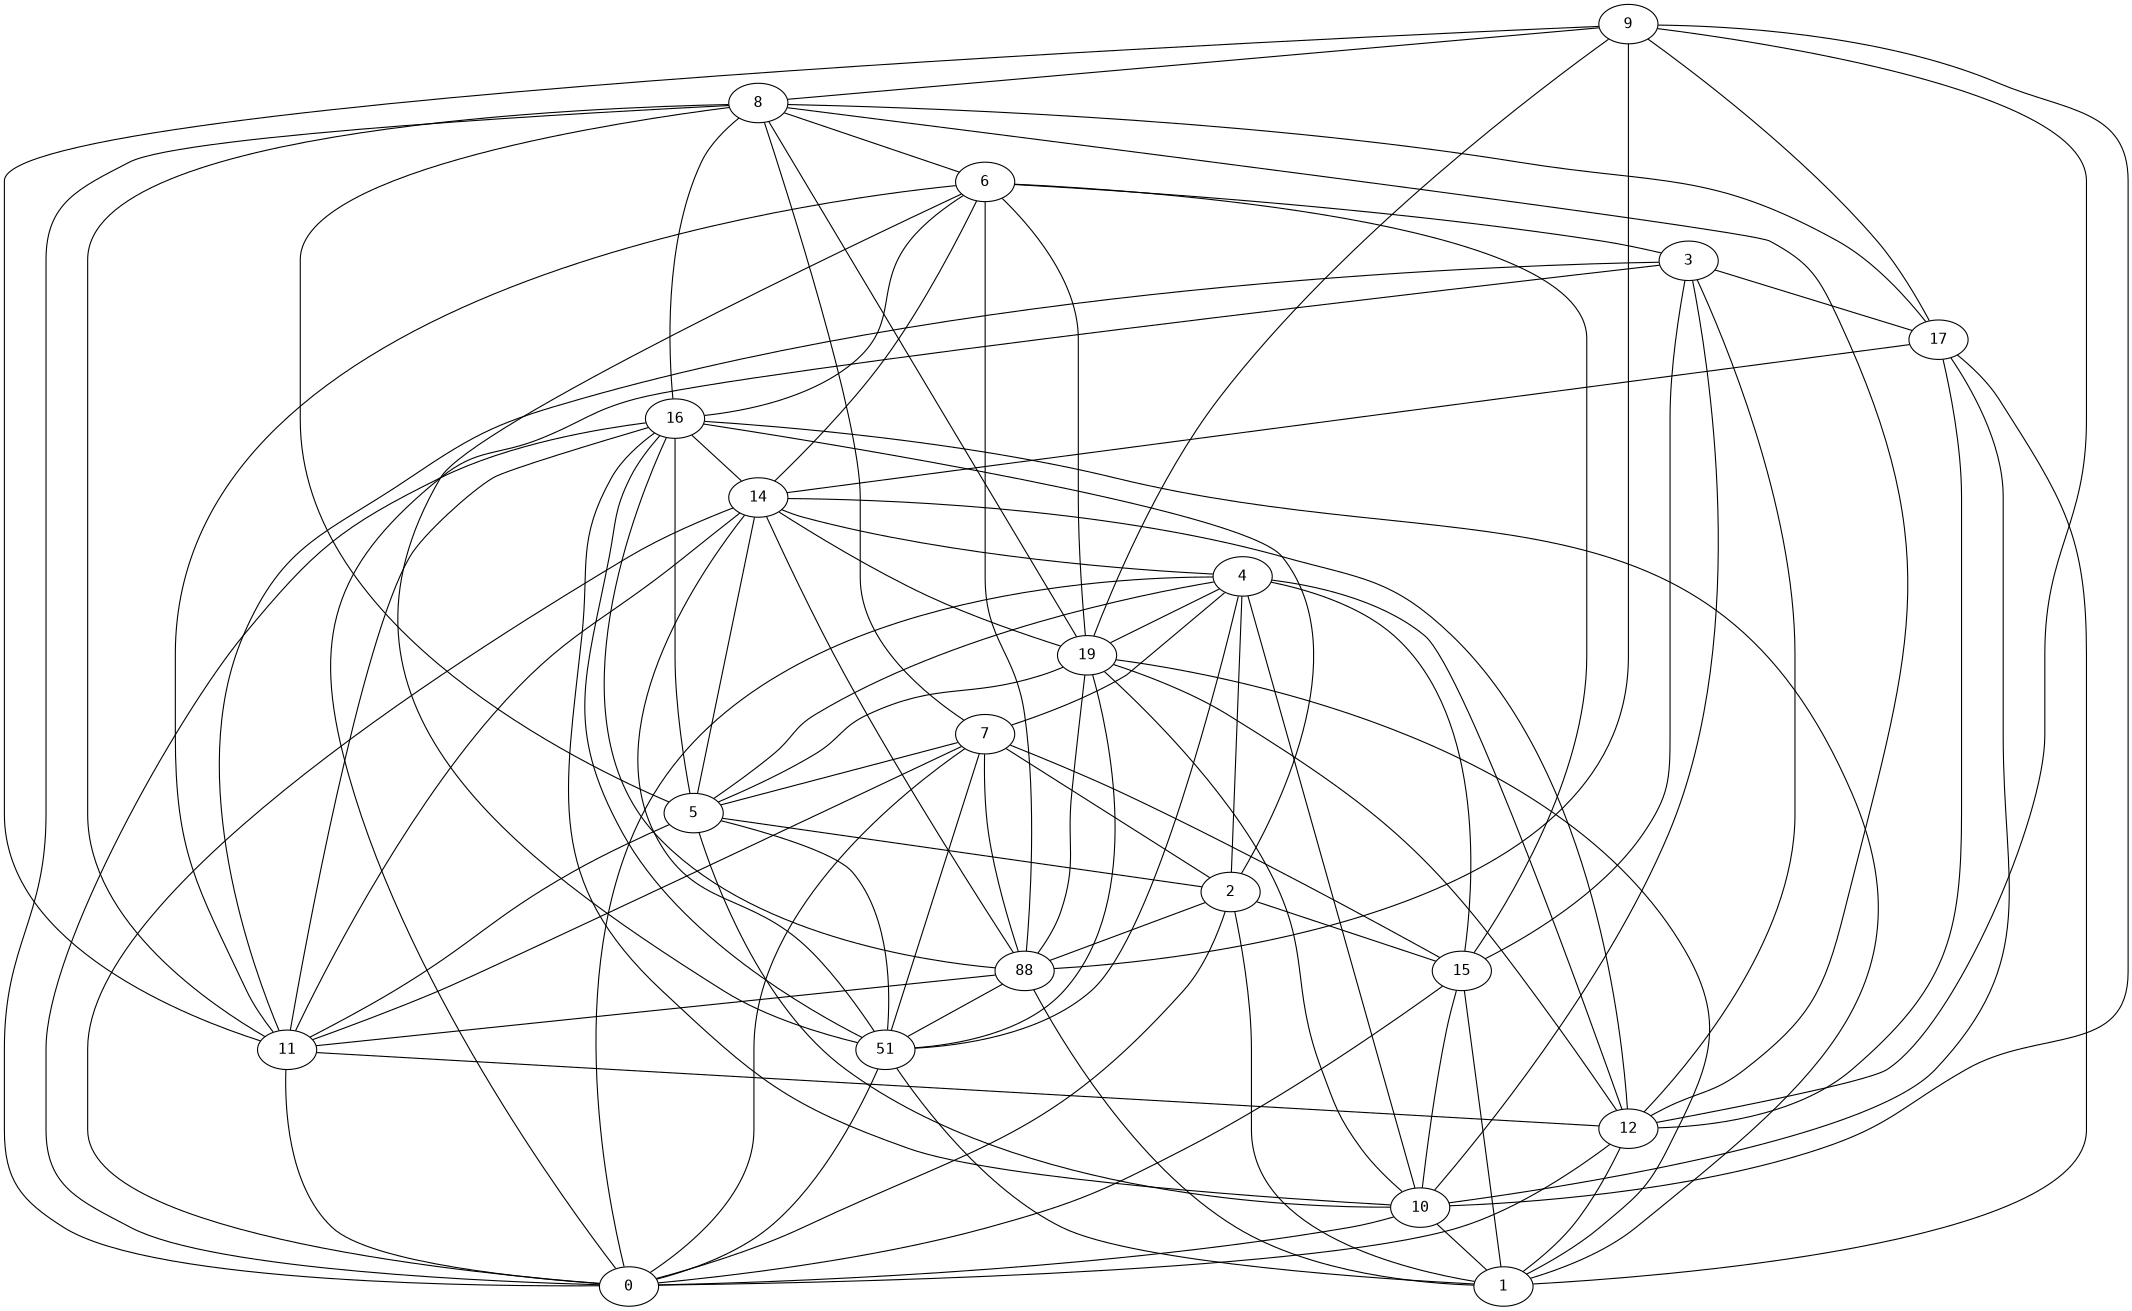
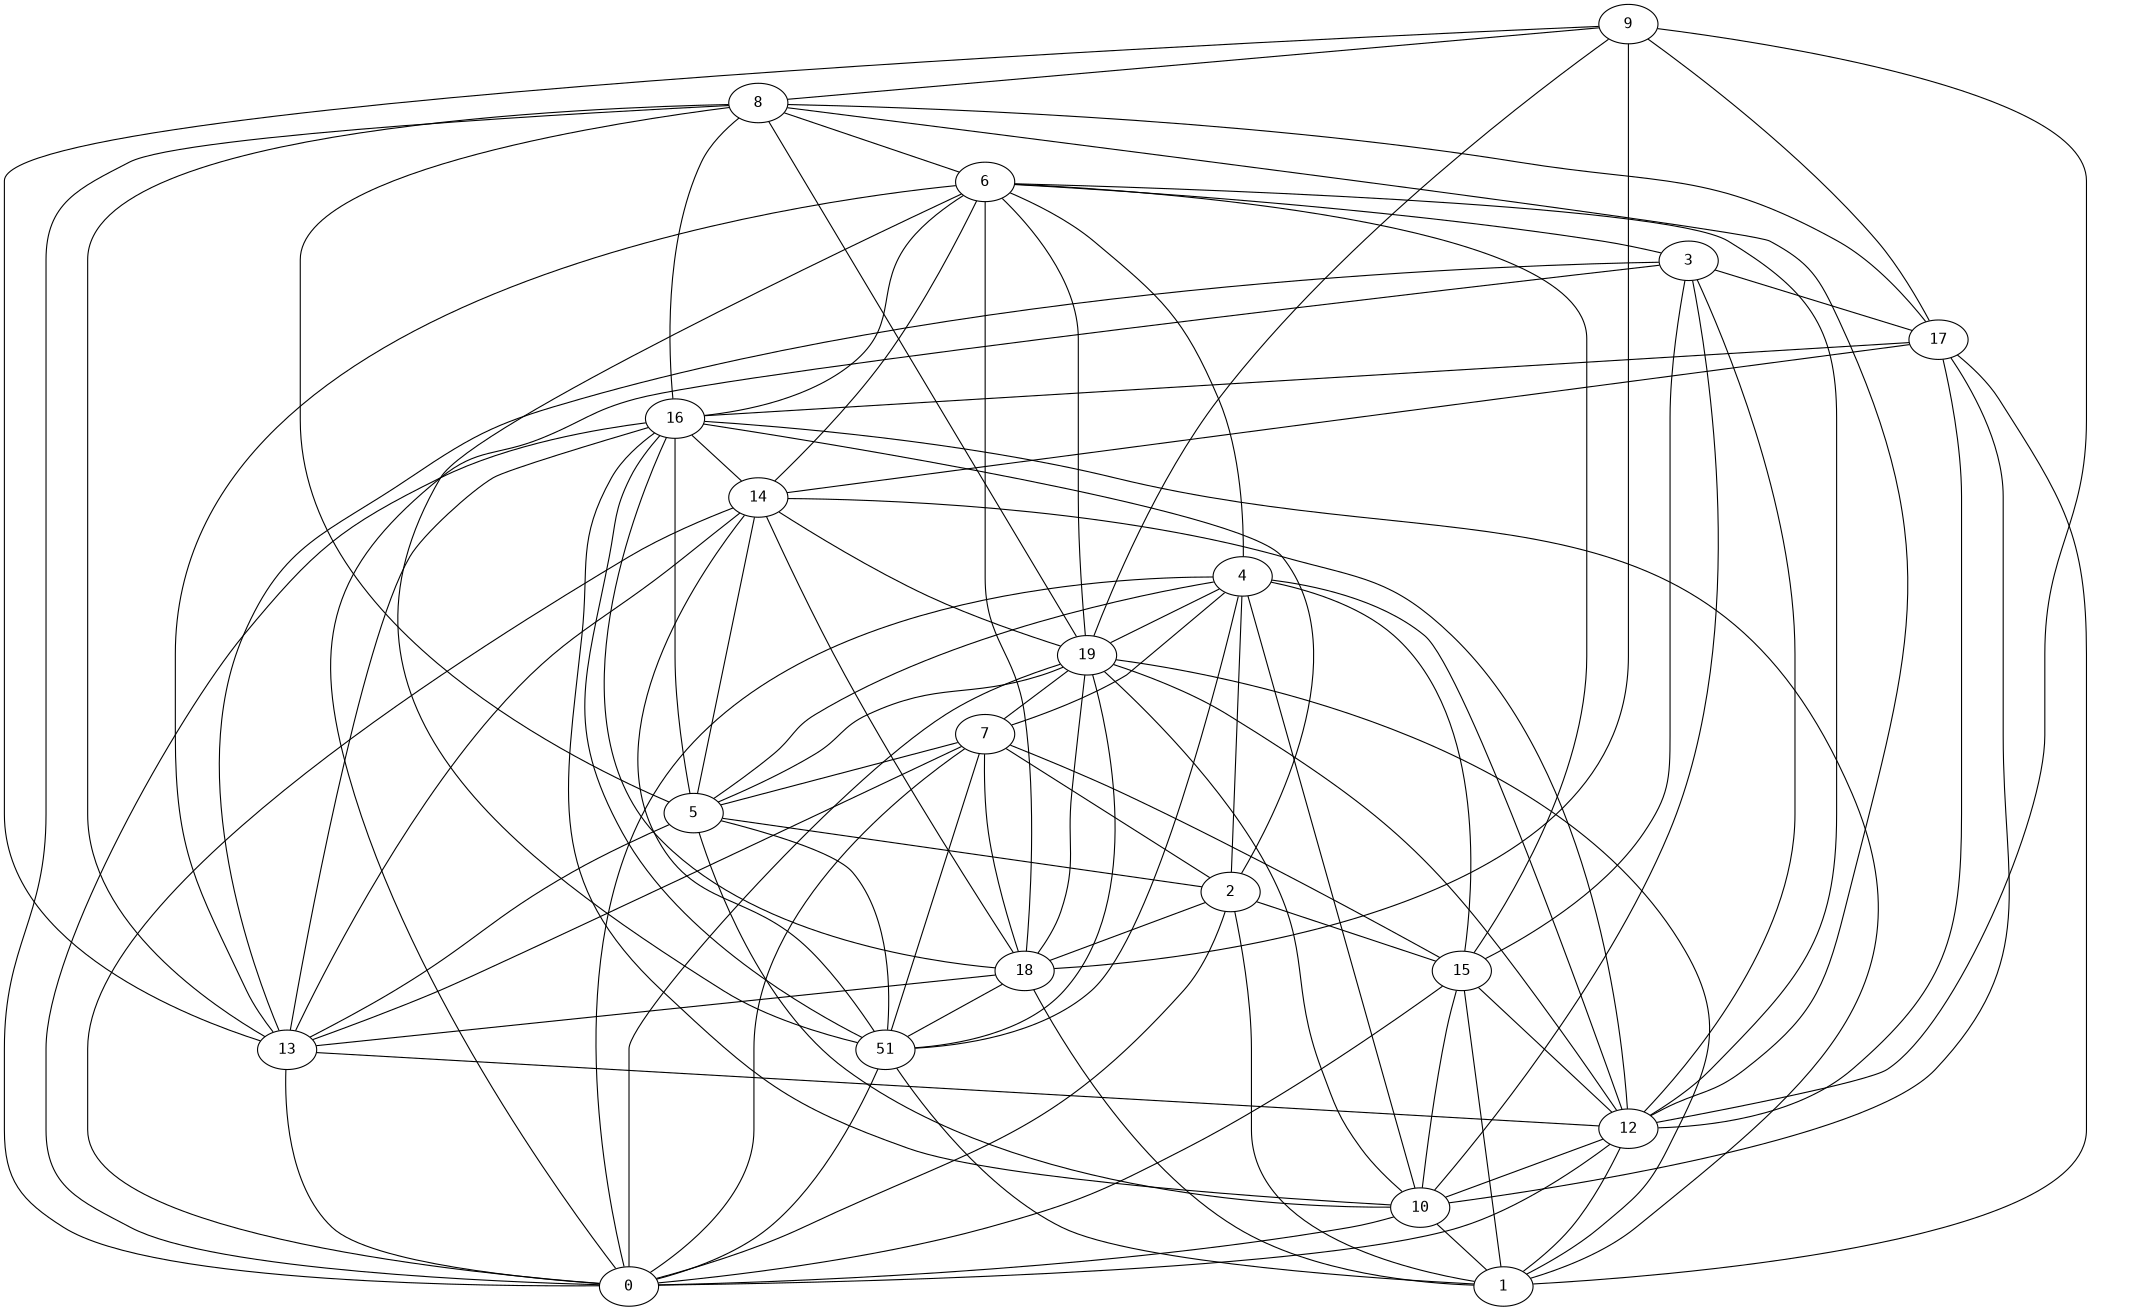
edge "6" -- "12": added
edge "17" -- "16": added
edge "8" -- "7": now "19" -- "7"
edge "14" -- "4": now "6" -- "4"
edge "9" -- "10": now "12" -- "10"
edge "19" -- "0": added
node "88": label "88" -> "18"
edge "15" -- "12": added
node "11": label "11" -> "13"
